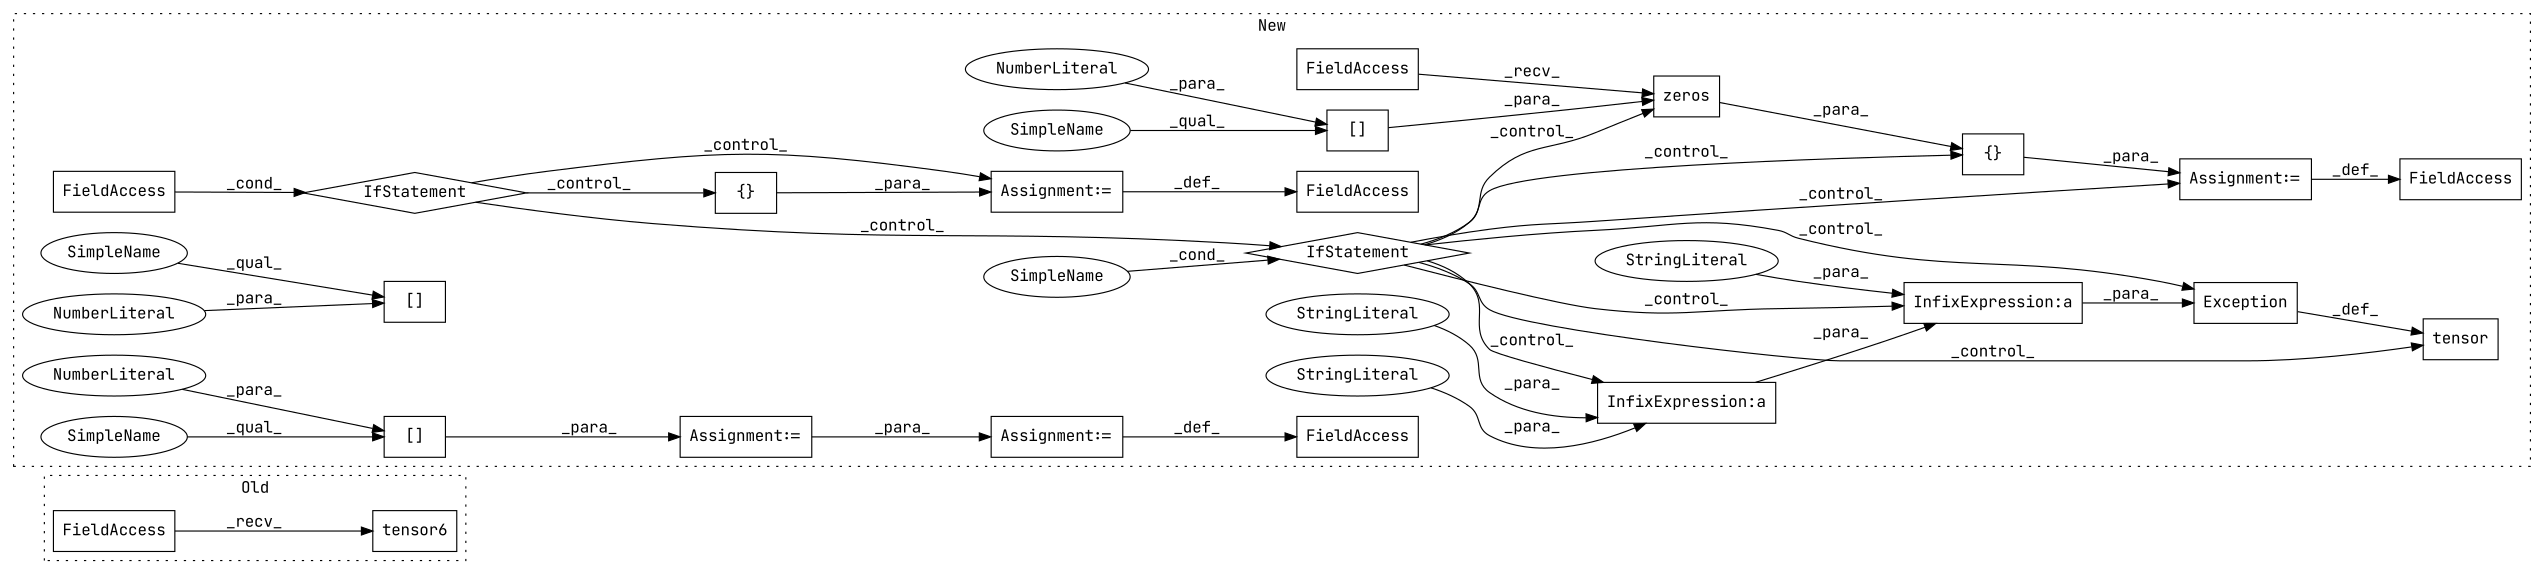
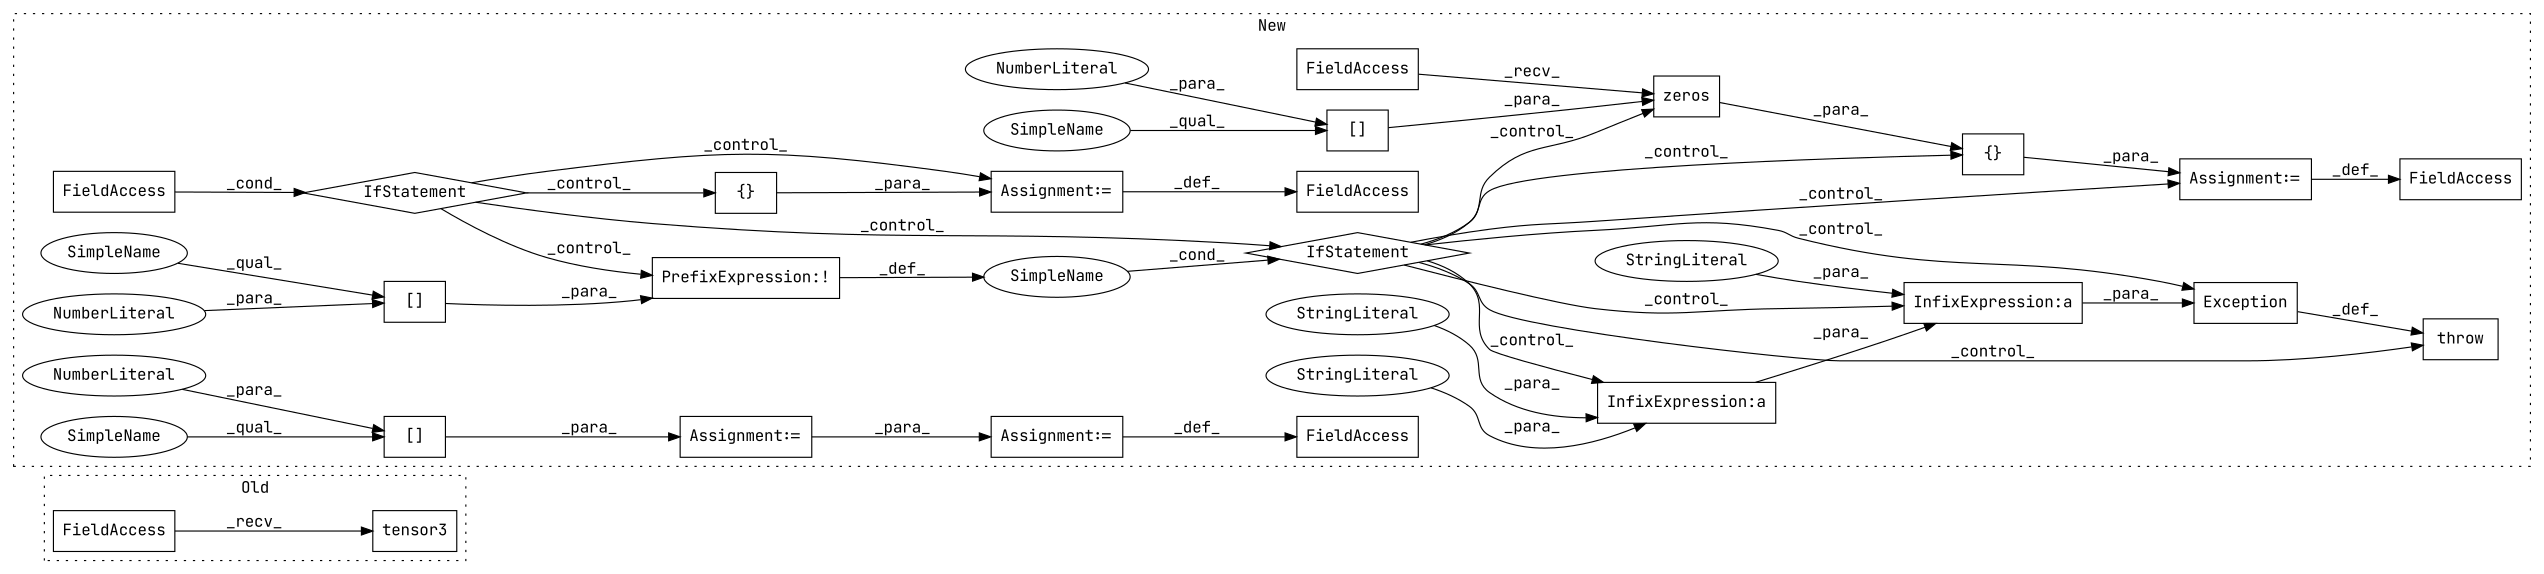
node "PrefixExpression:!": added
node "tensor": label "tensor" -> "throw"
node "tensor6": label "tensor6" -> "tensor3"
